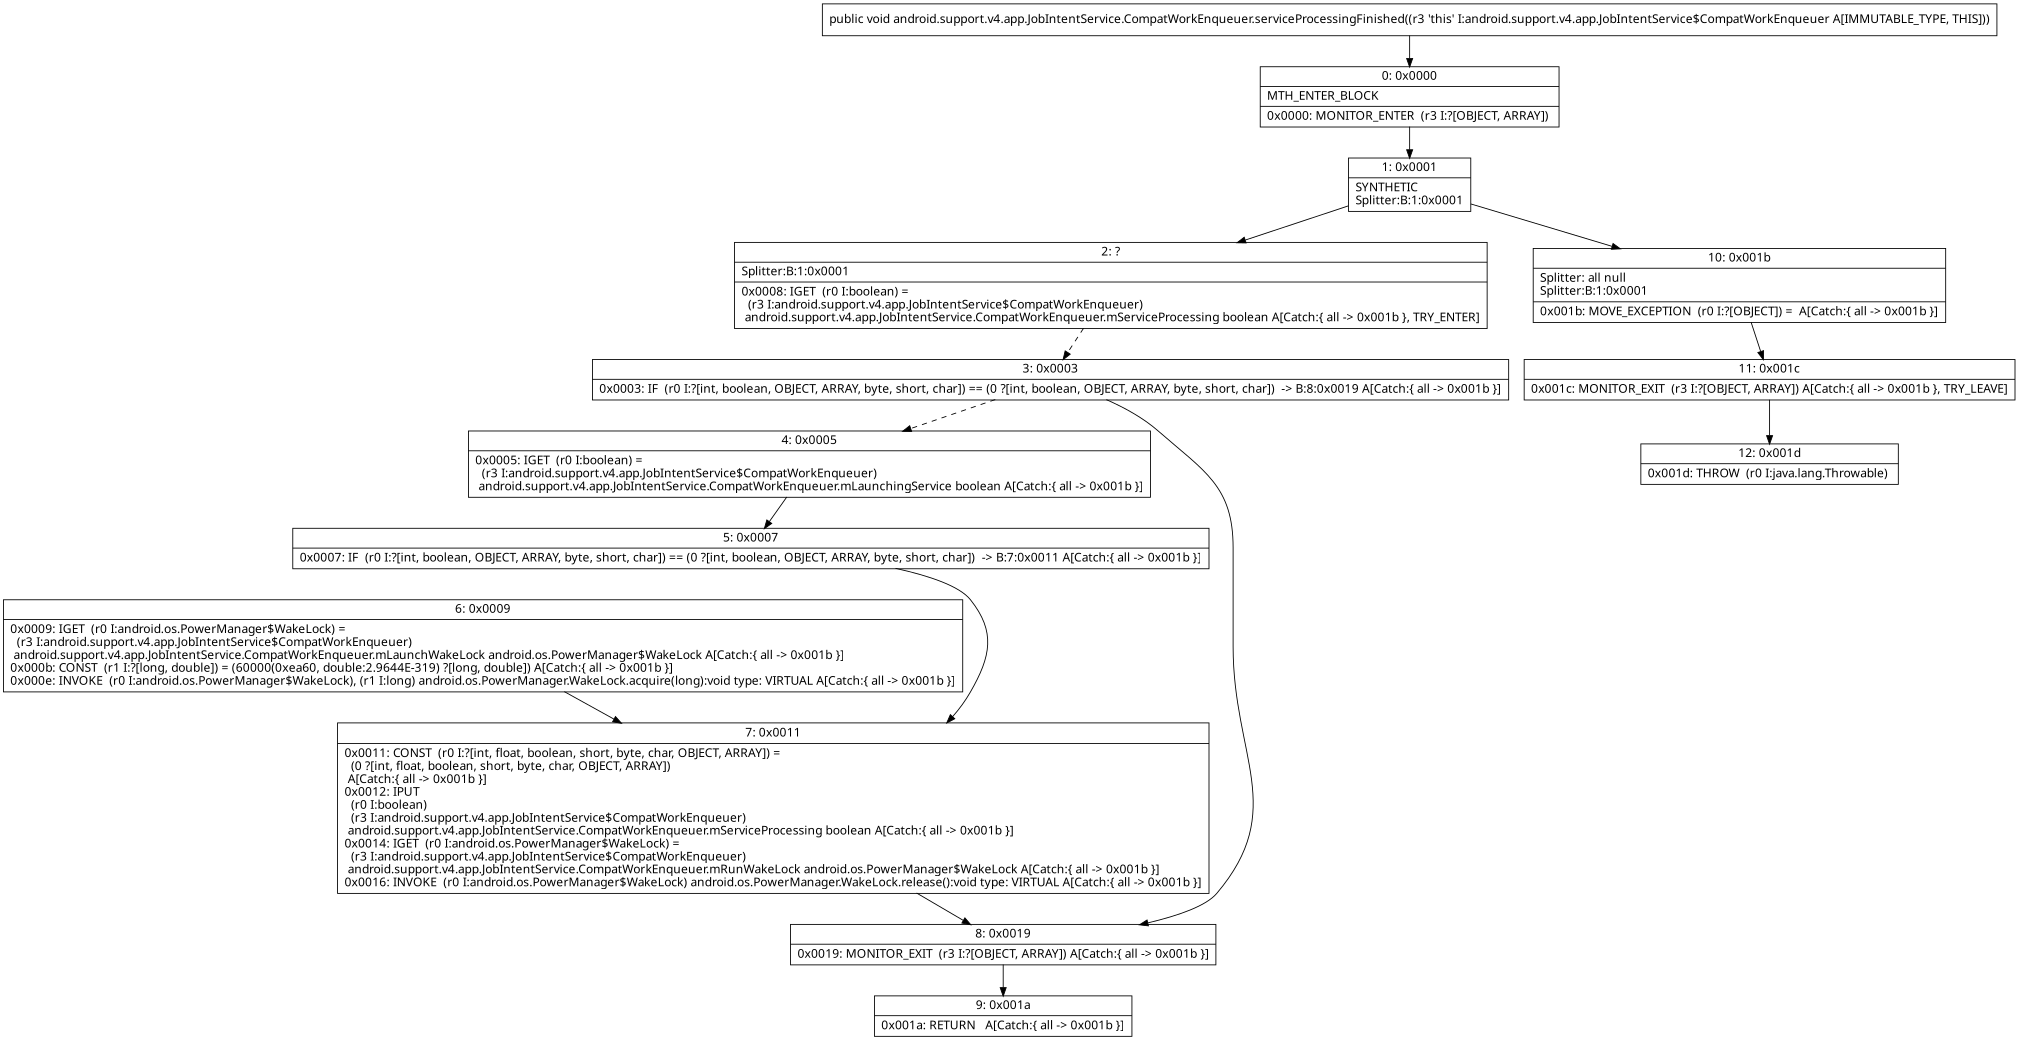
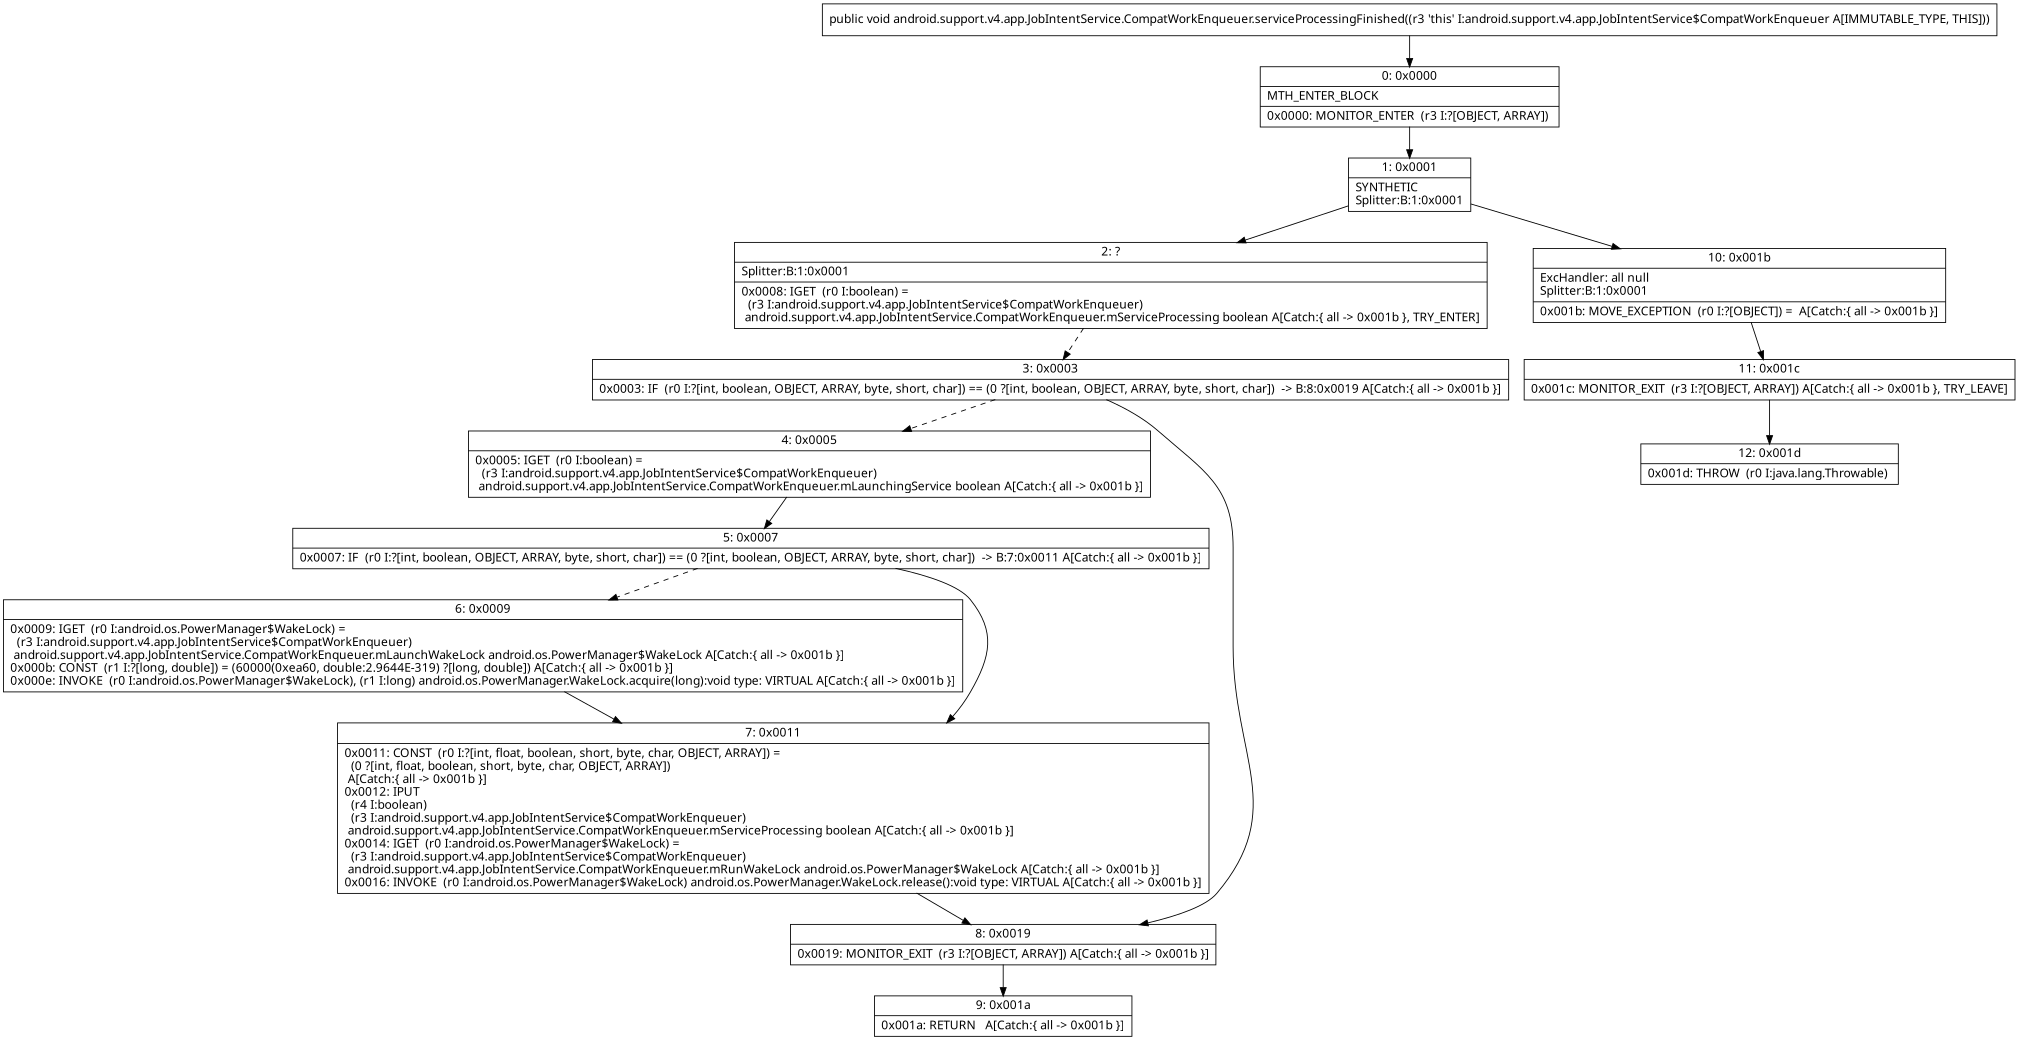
node "10: 0x001b": text "Splitter: all null" -> "ExcHandler: all null"
edge "5: 0x0007" -> "6: 0x0009": added
node "7: 0x0011": text "(r0 I:boolean)" -> "(r4 I:boolean)"
